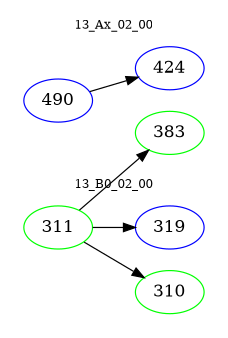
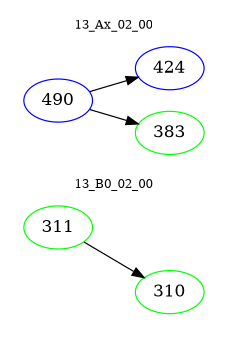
edge "311" -> "383": now "490" -> "383"
node "319": removed
